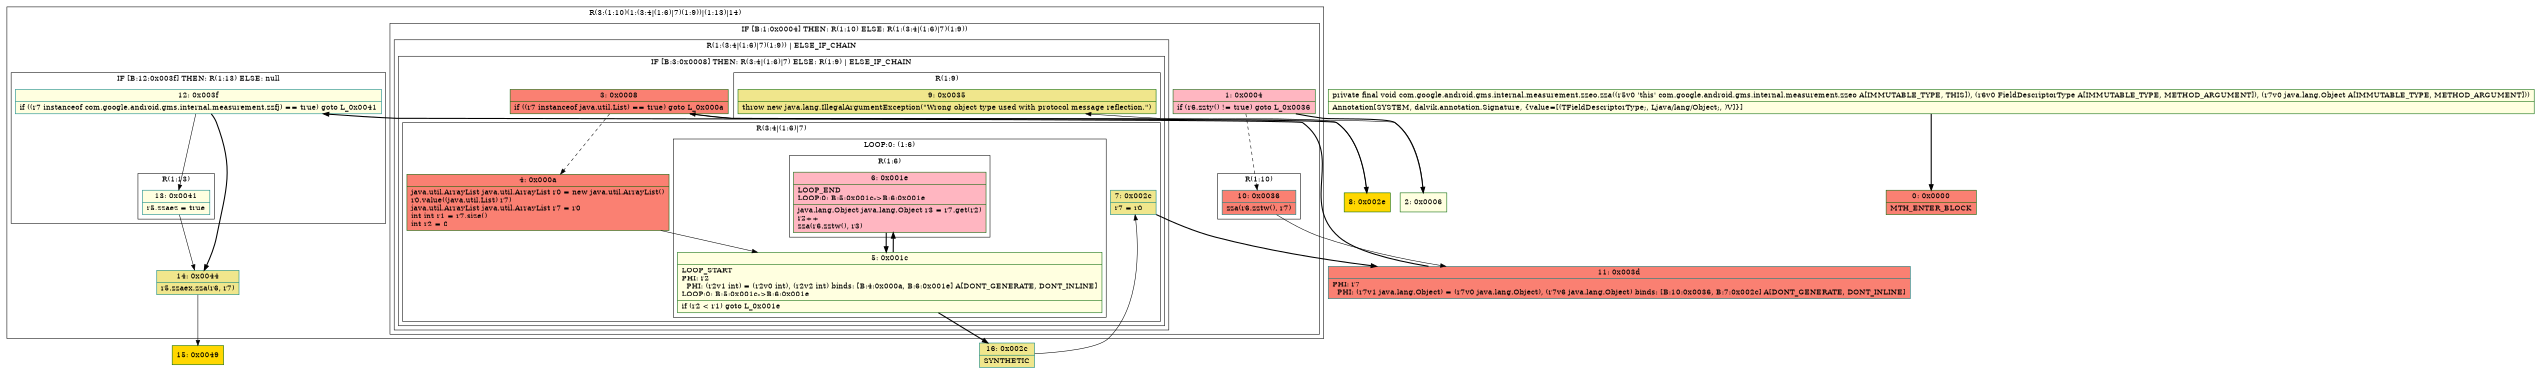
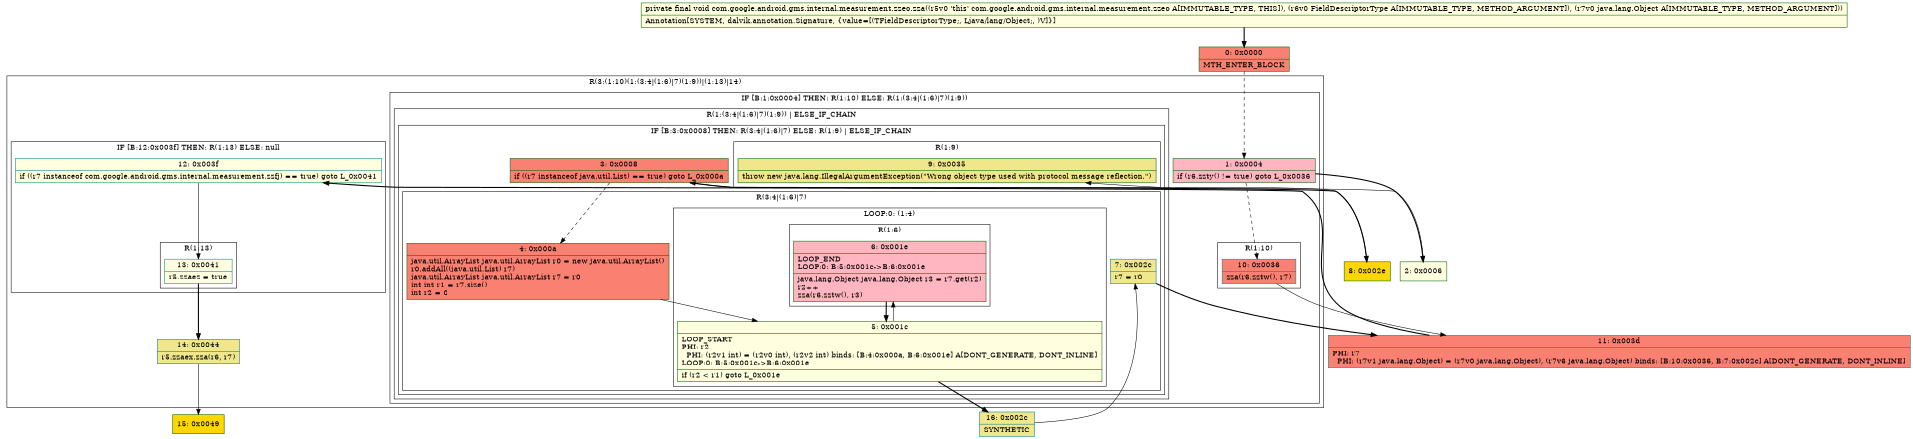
edge "0: 0x0000" -> "1: 0x0004": added
cluster "LOOP:0: (1:6)": label "LOOP:0: (1:6)" -> "LOOP:0: (1:4)"
edge "12: 0x003f" -> "14: 0x0044": removed
node "4: 0x000a": text "r0.value((java.util.List) r7)" -> "r0.addAll((java.util.List) r7)"
edge "13: 0x0041" -> "14: 0x0044": style solid -> bold
edge "5: 0x001c" -> "6: 0x001e": style bold -> solid
